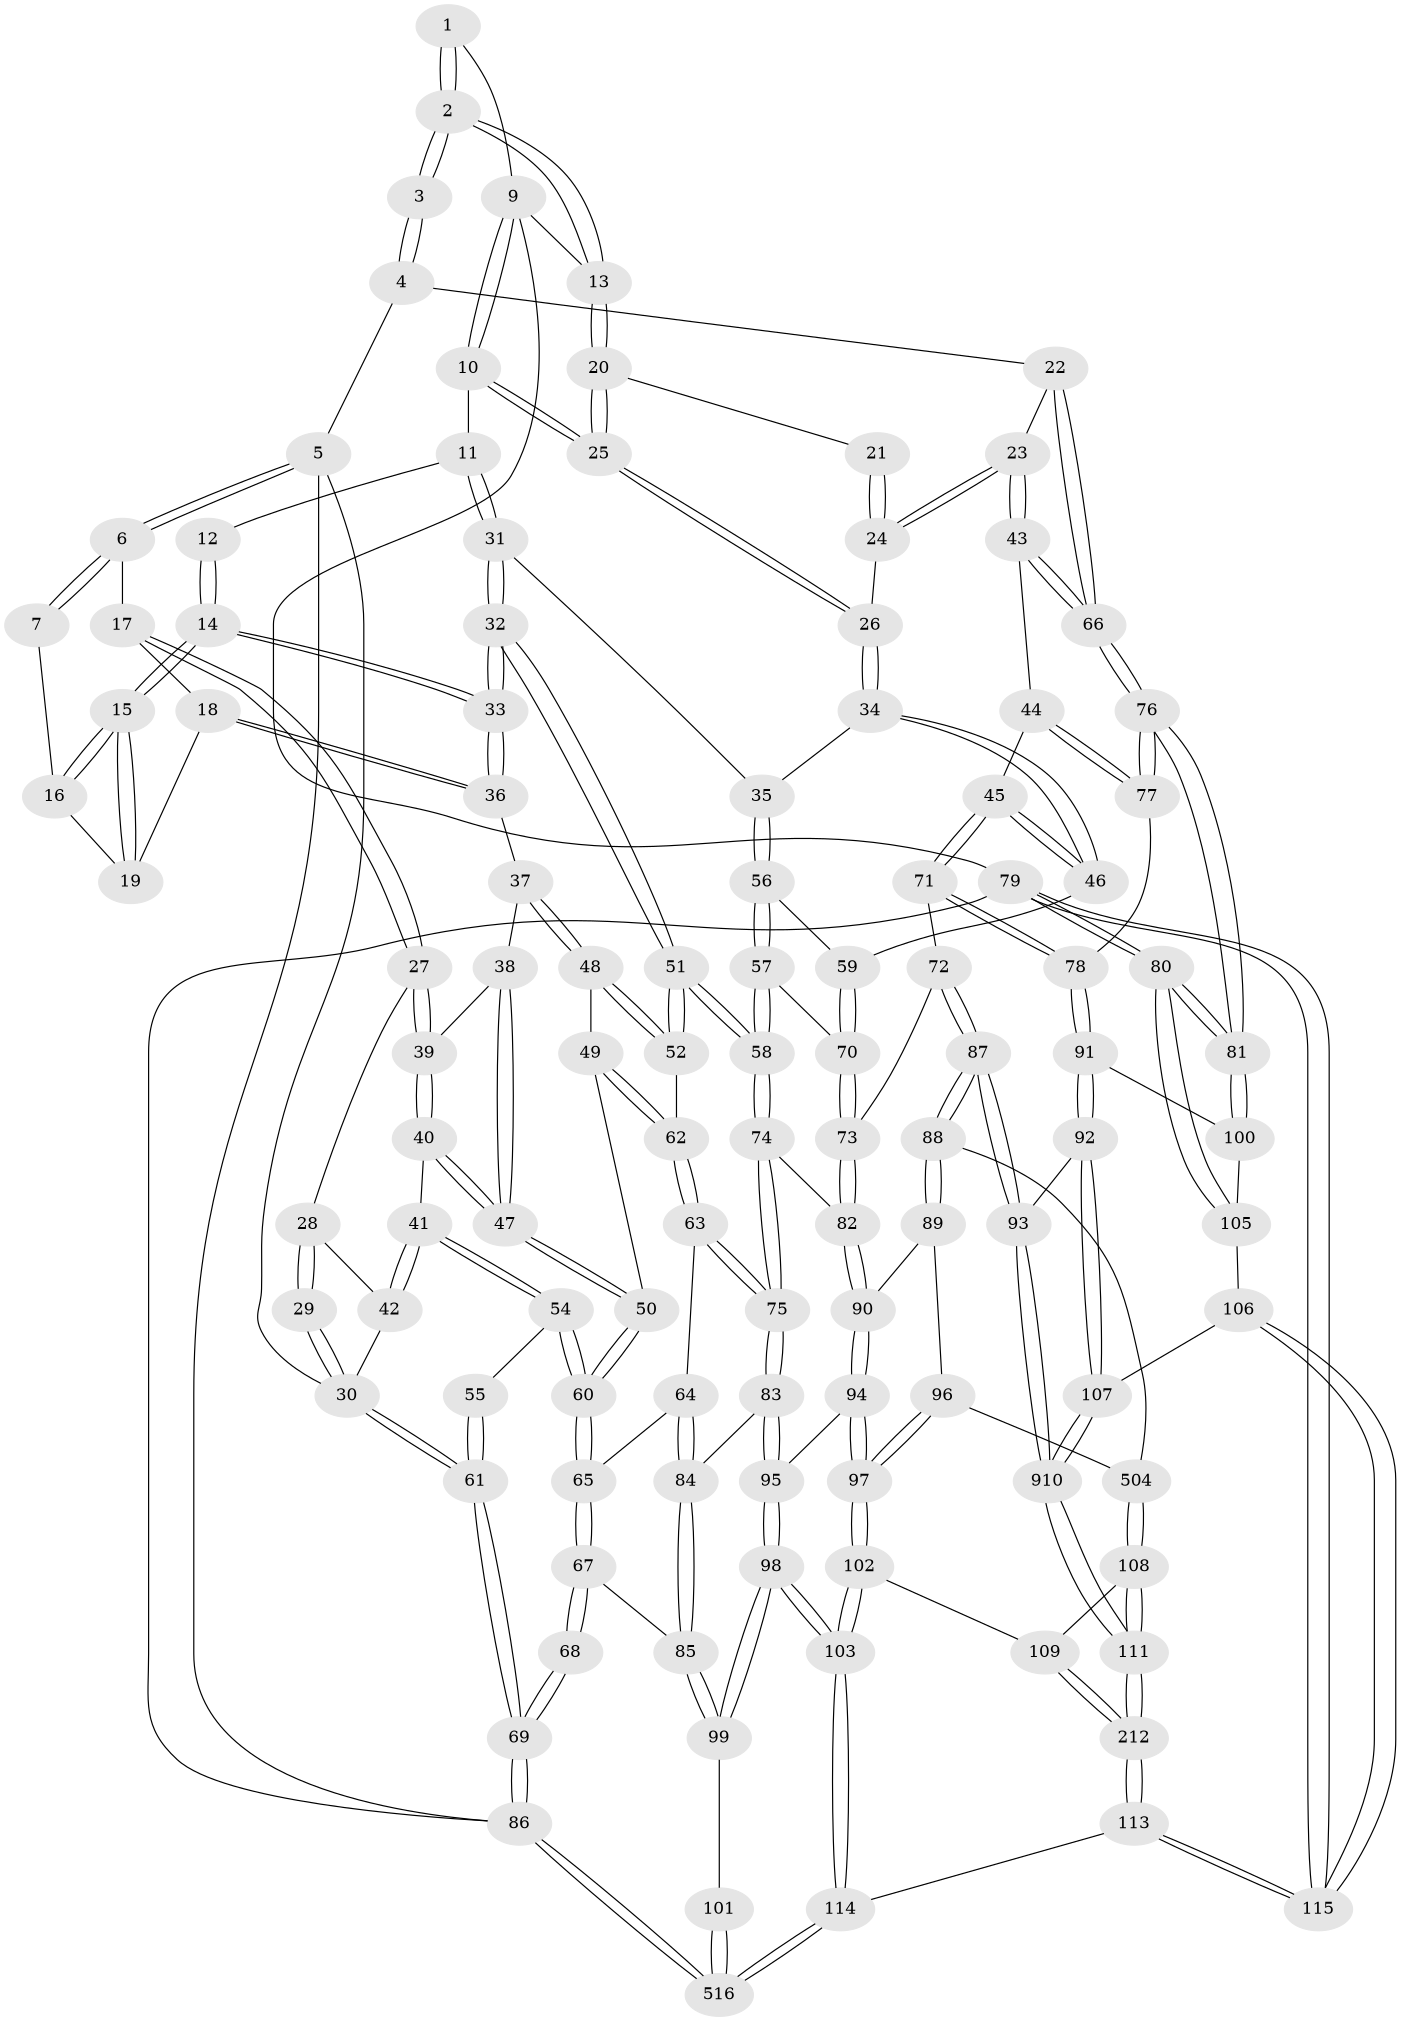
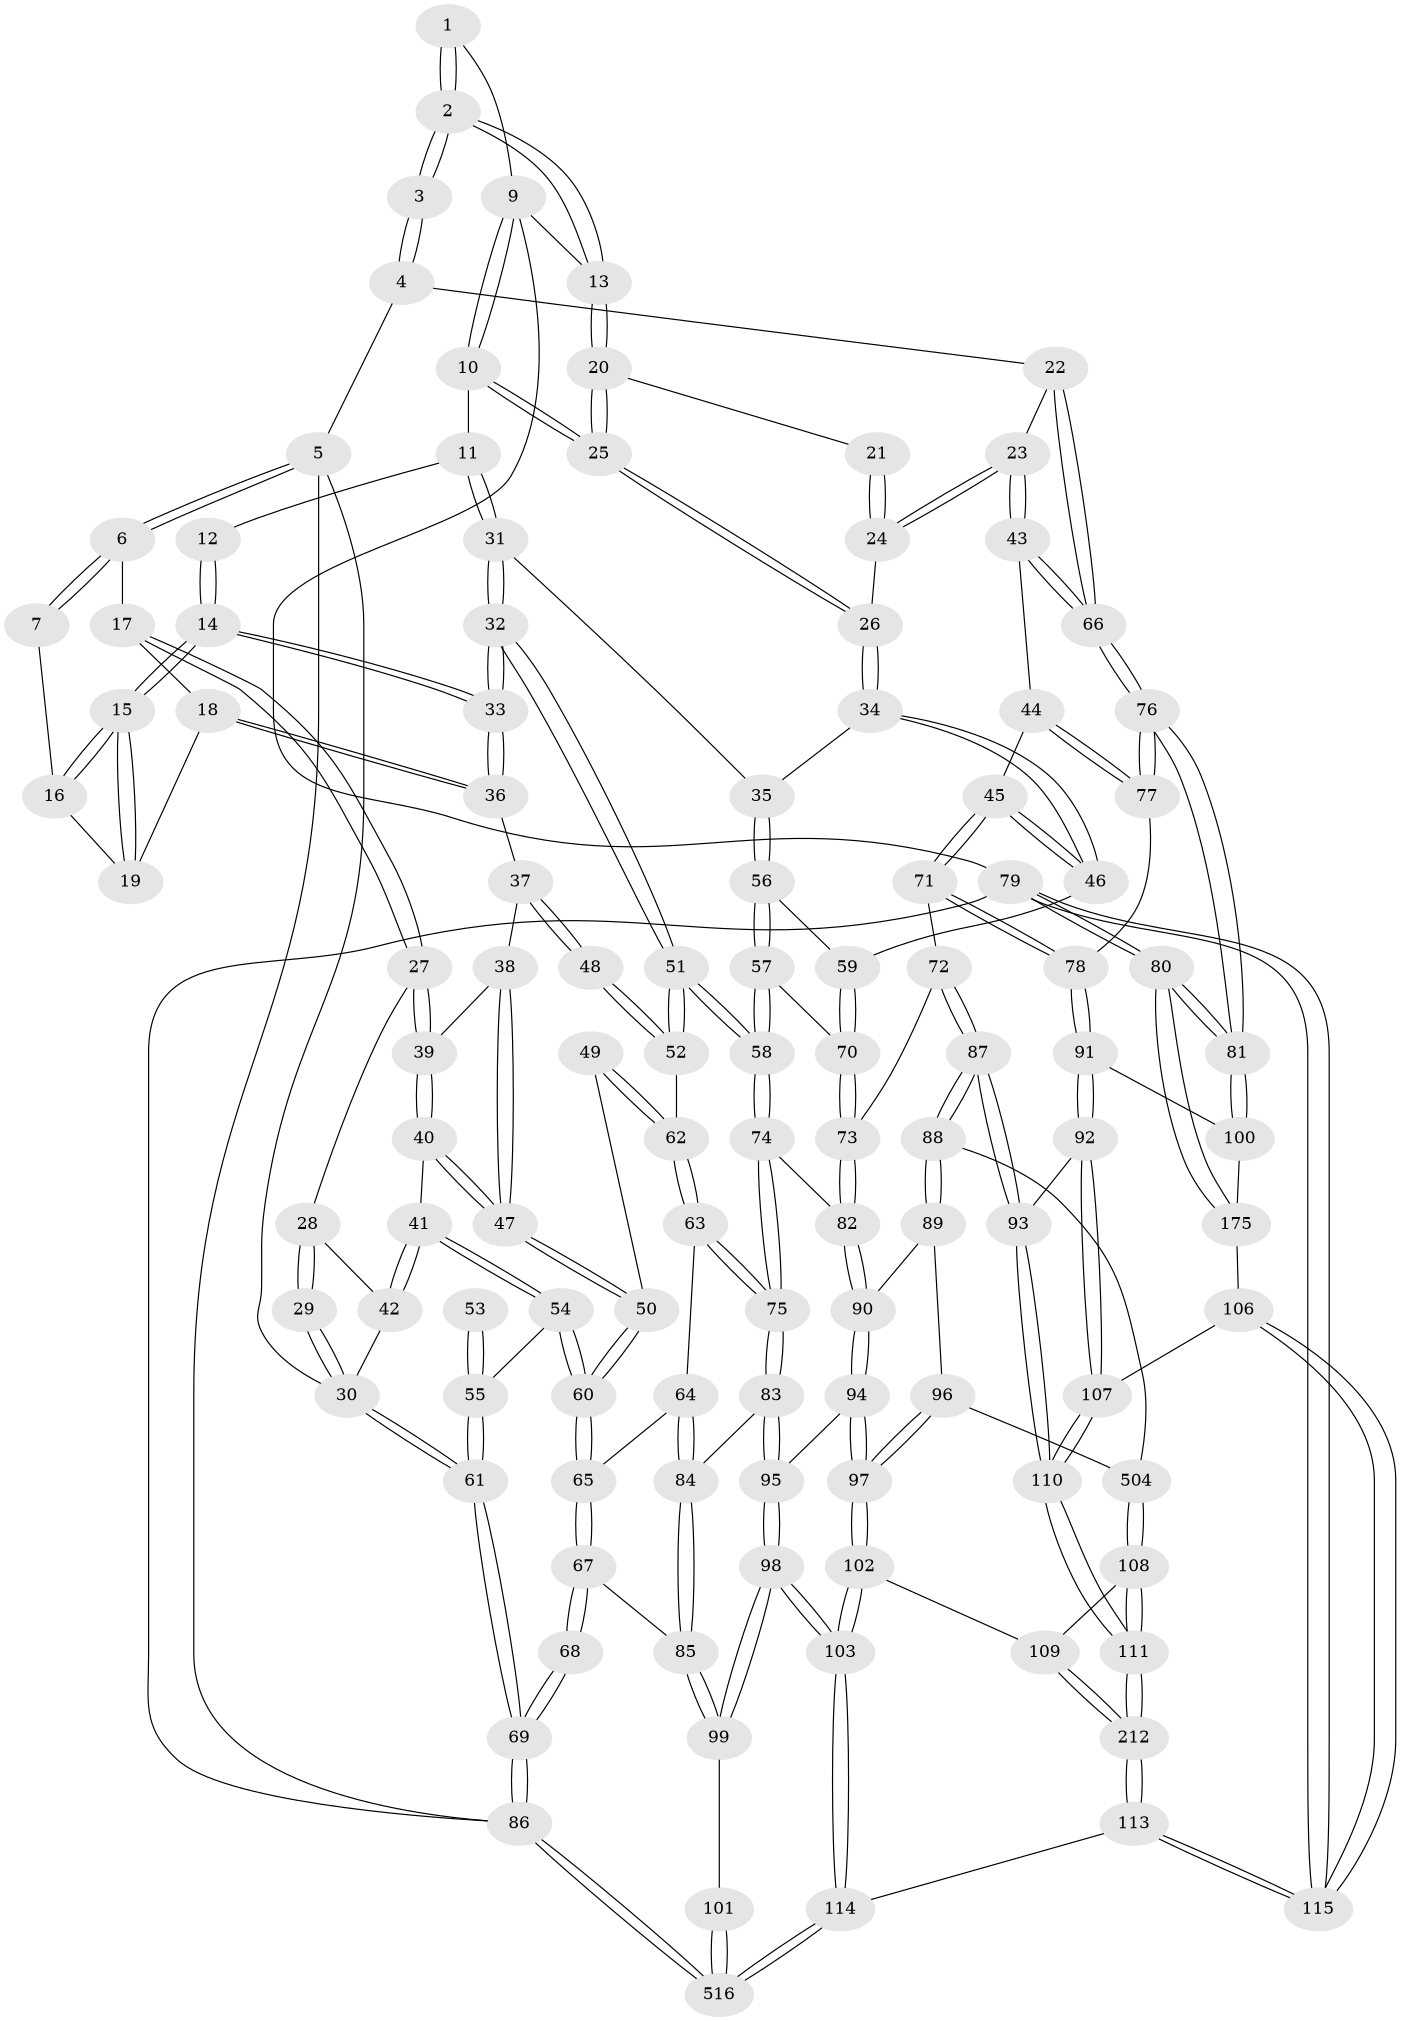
edge "48" -- "49": removed
node "105": label "105" -> "175"
node "53": added
node "910": label "910" -> "110"
